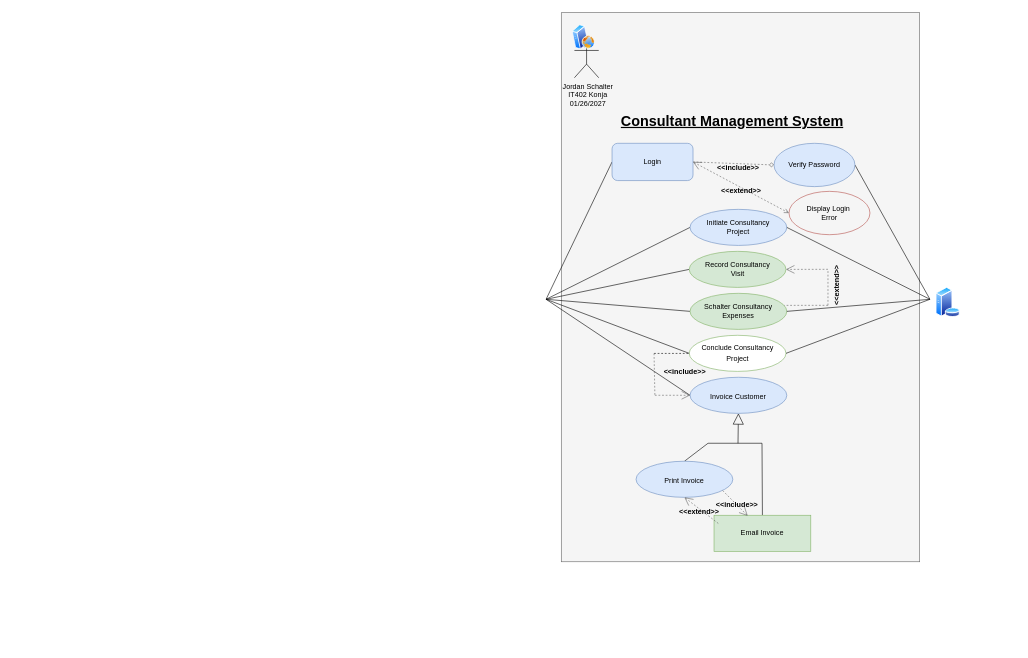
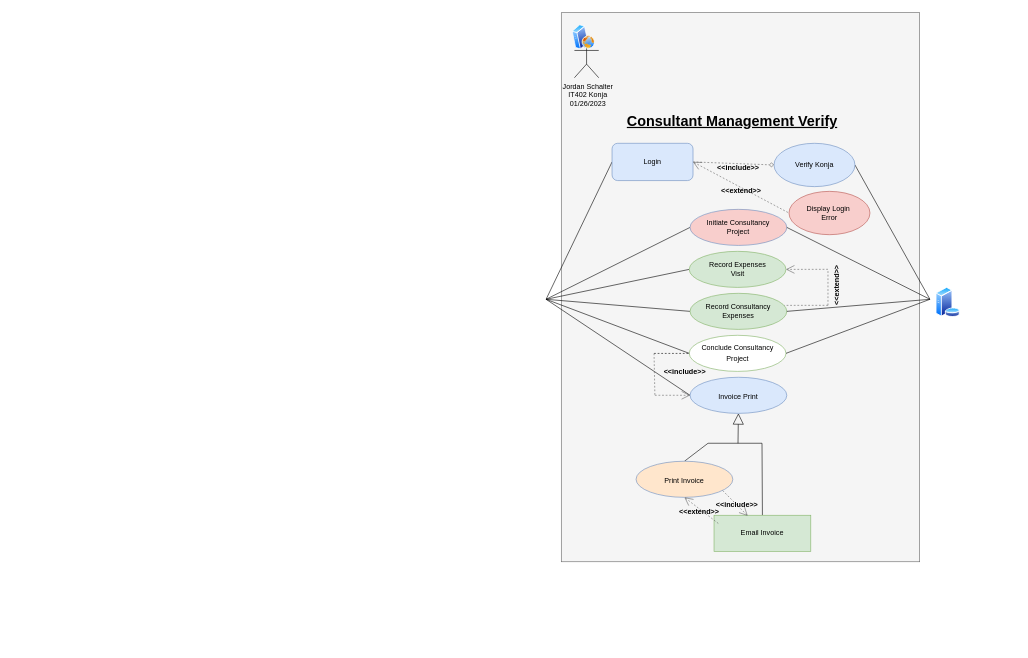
node "Jordan Schalter IT402 Konja 01/26/2027": label "Jordan Schalter IT402 Konja 01/26/2027" -> "Jordan Schalter IT402 Konja 01/26/2023"
node "Consultant Management System": label "Consultant Management System" -> "Consultant Management Verify"
node "Verify Password": label "Verify Password" -> "Verify Konja"
edge "Login" -- "Display Login Error": arrowhead open -> none
node "Display Login Error": fillcolor #f5f5f5 -> #f8cecc
node "Initiate Consultancy Project": fillcolor #dae8fc -> #f8cecc
node "Record Consultancy Visit": label "Record Consultancy Visit" -> "Record Expenses Visit"
node "Schalter Consultancy Expenses": label "Schalter Consultancy Expenses" -> "Record Consultancy Expenses"
node "Invoice Customer": label "Invoice Customer" -> "Invoice Print"
node "Print Invoice": fillcolor #dae8fc -> #ffe6cc
